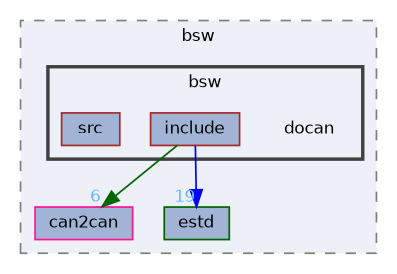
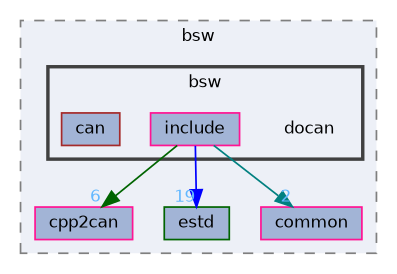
node "src": label "src" -> "can"
node "include": color brown -> deeppink
node "can2can": label "can2can" -> "cpp2can"
node "common": added
